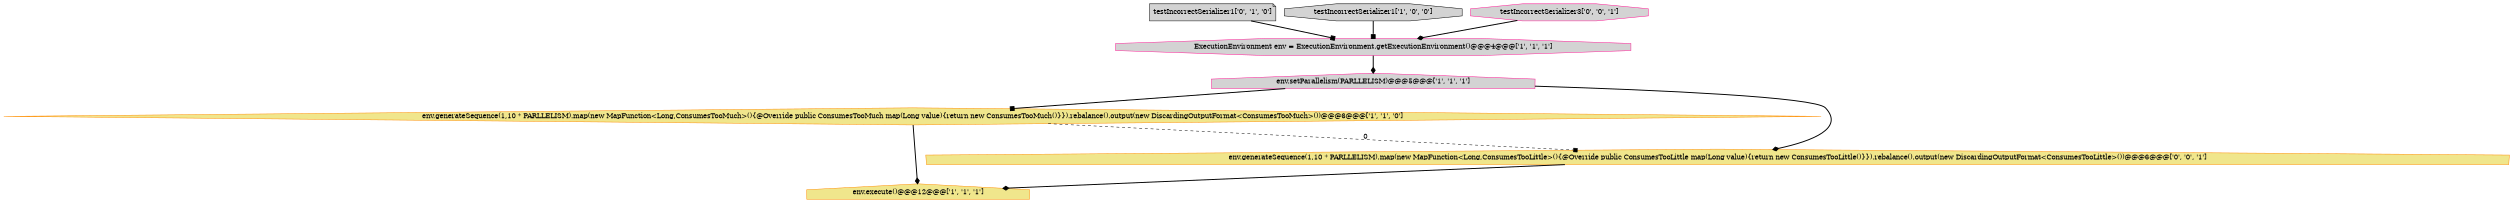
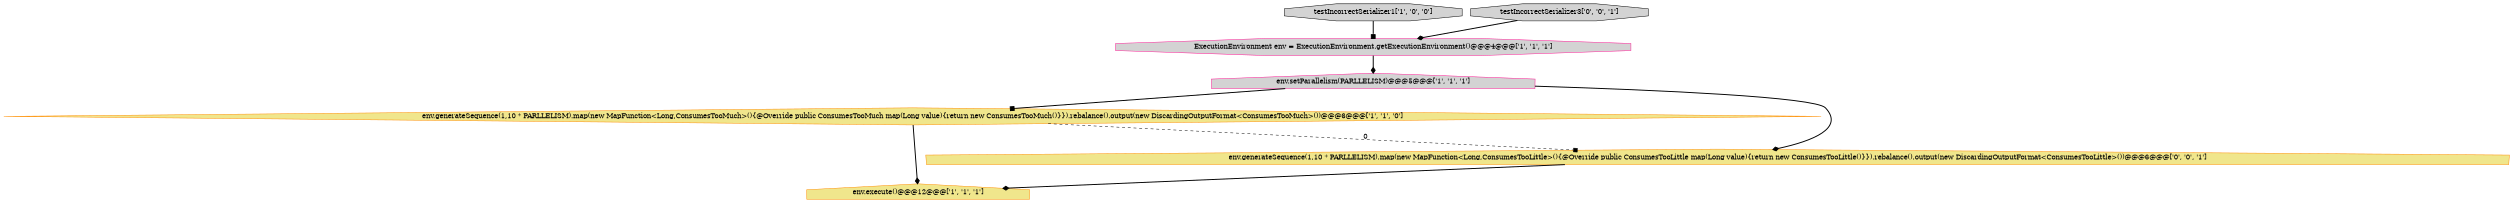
node "testIncorrectSerializer1['0', '1', '0']": removed
node "testIncorrectSerializer3['0', '0', '1']": color deeppink -> black
